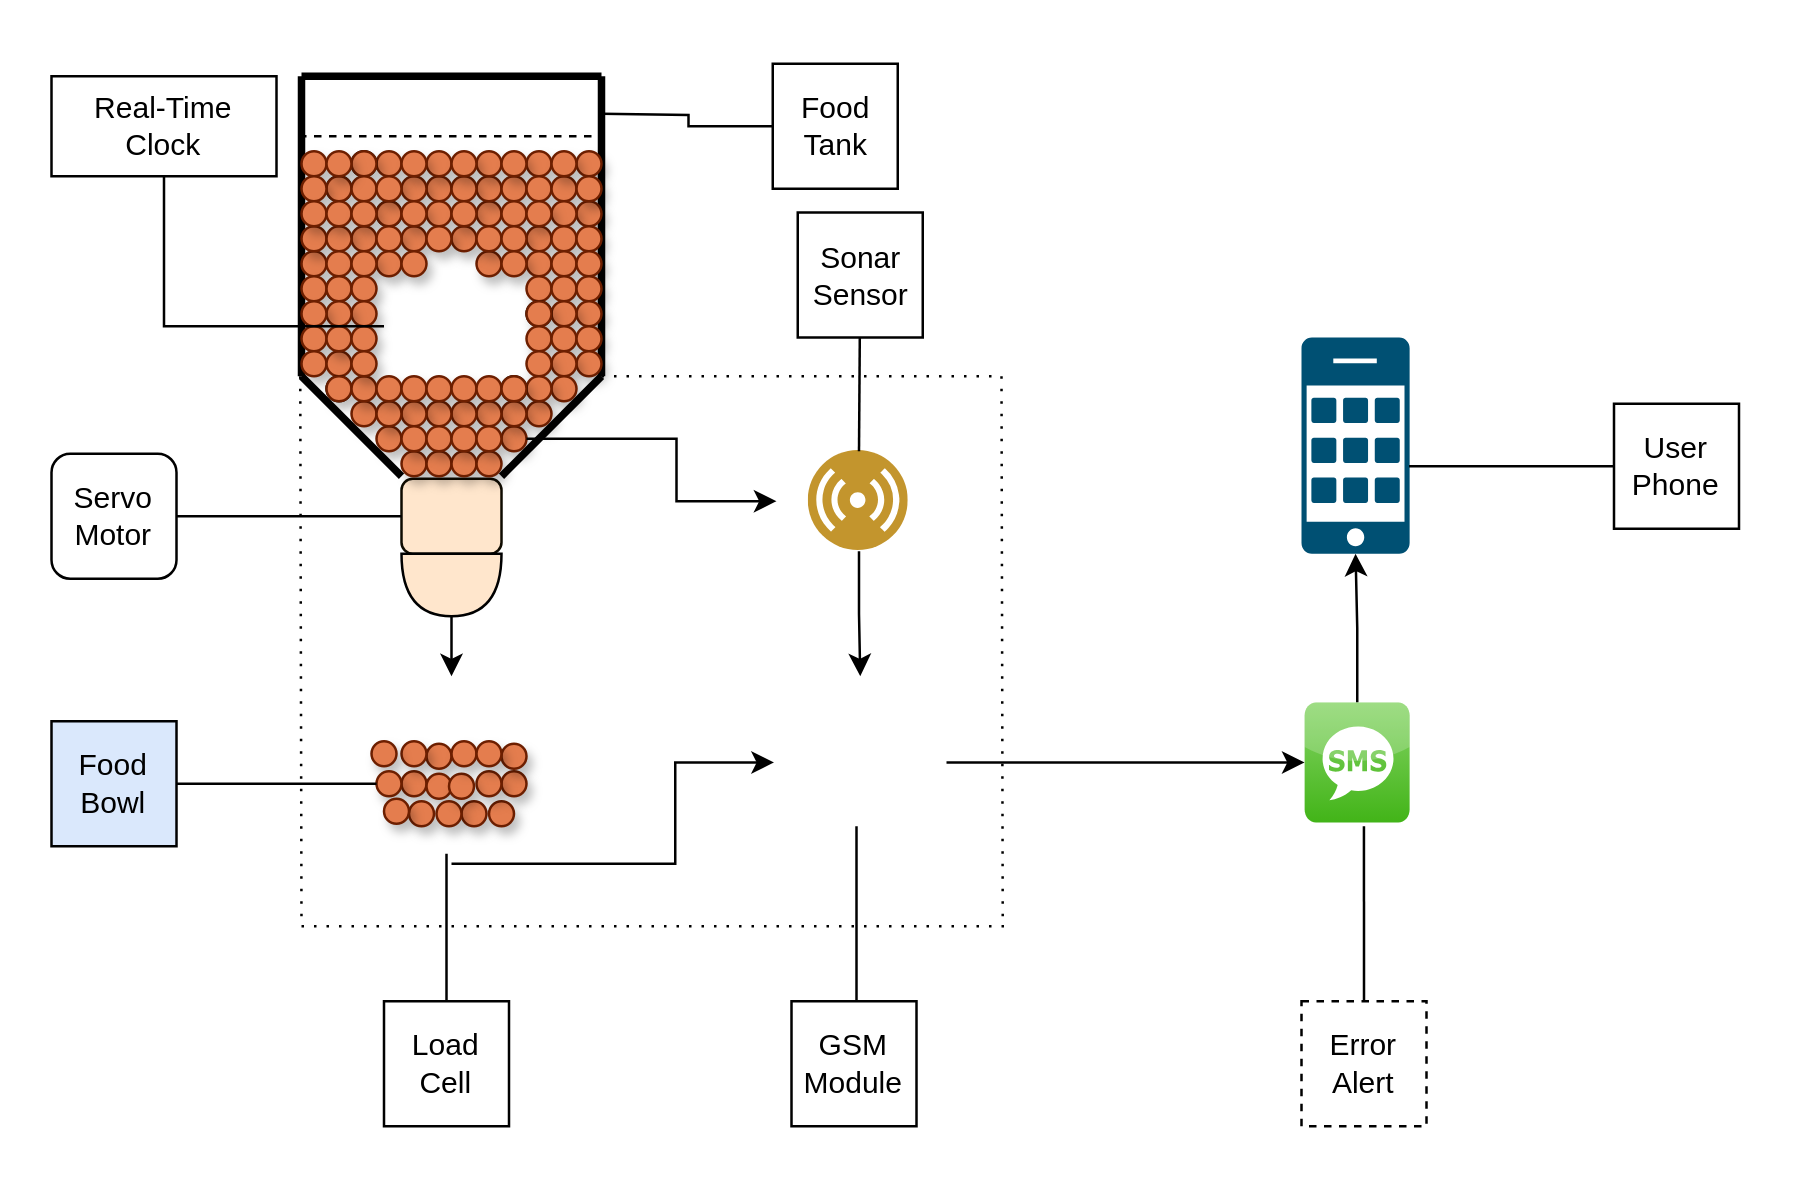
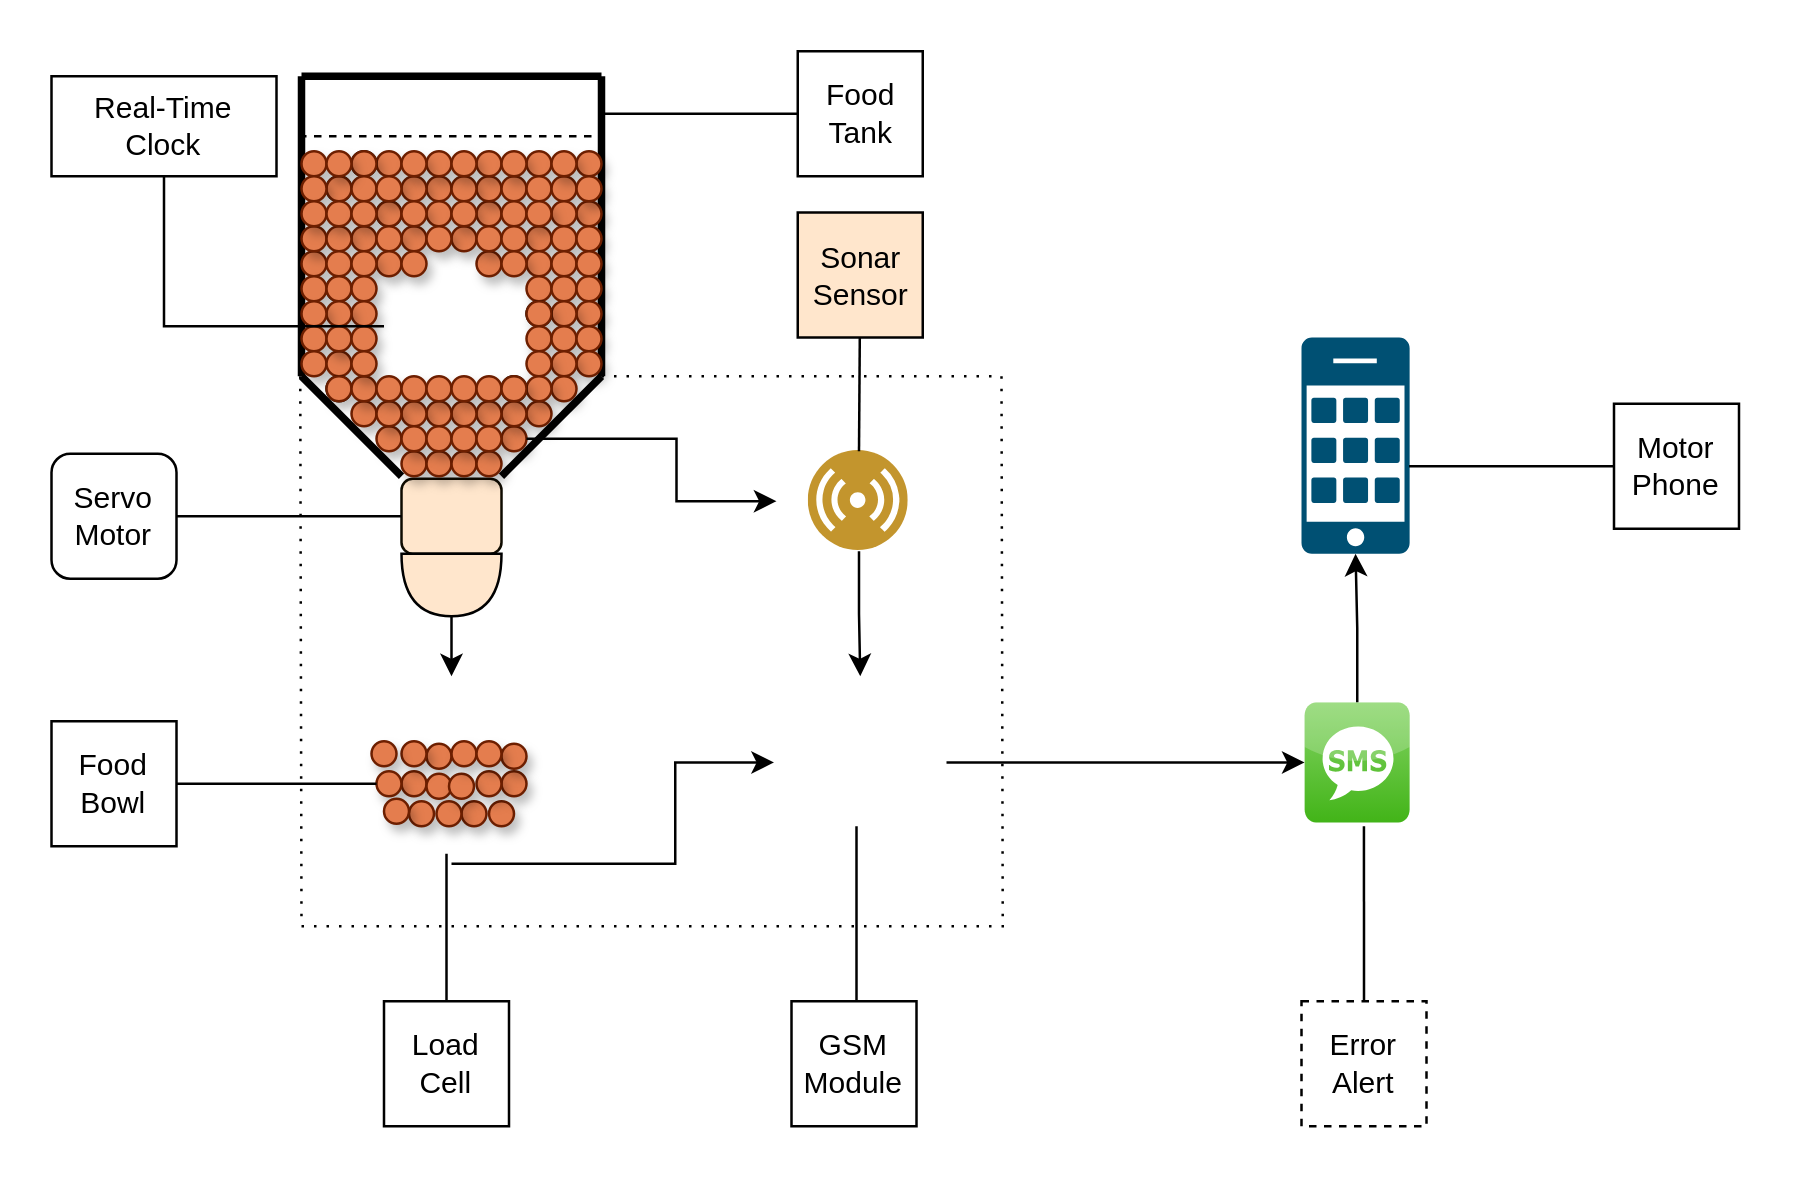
node "Food Tank": moved (835, 126) -> (860, 114)
node "Sonar Sensor": fillcolor #ffffff -> #ffe6cc
node "User Phone": label "User Phone" -> "Motor Phone"
node "Food Bowl": fillcolor #dae8fc -> #ffffff
